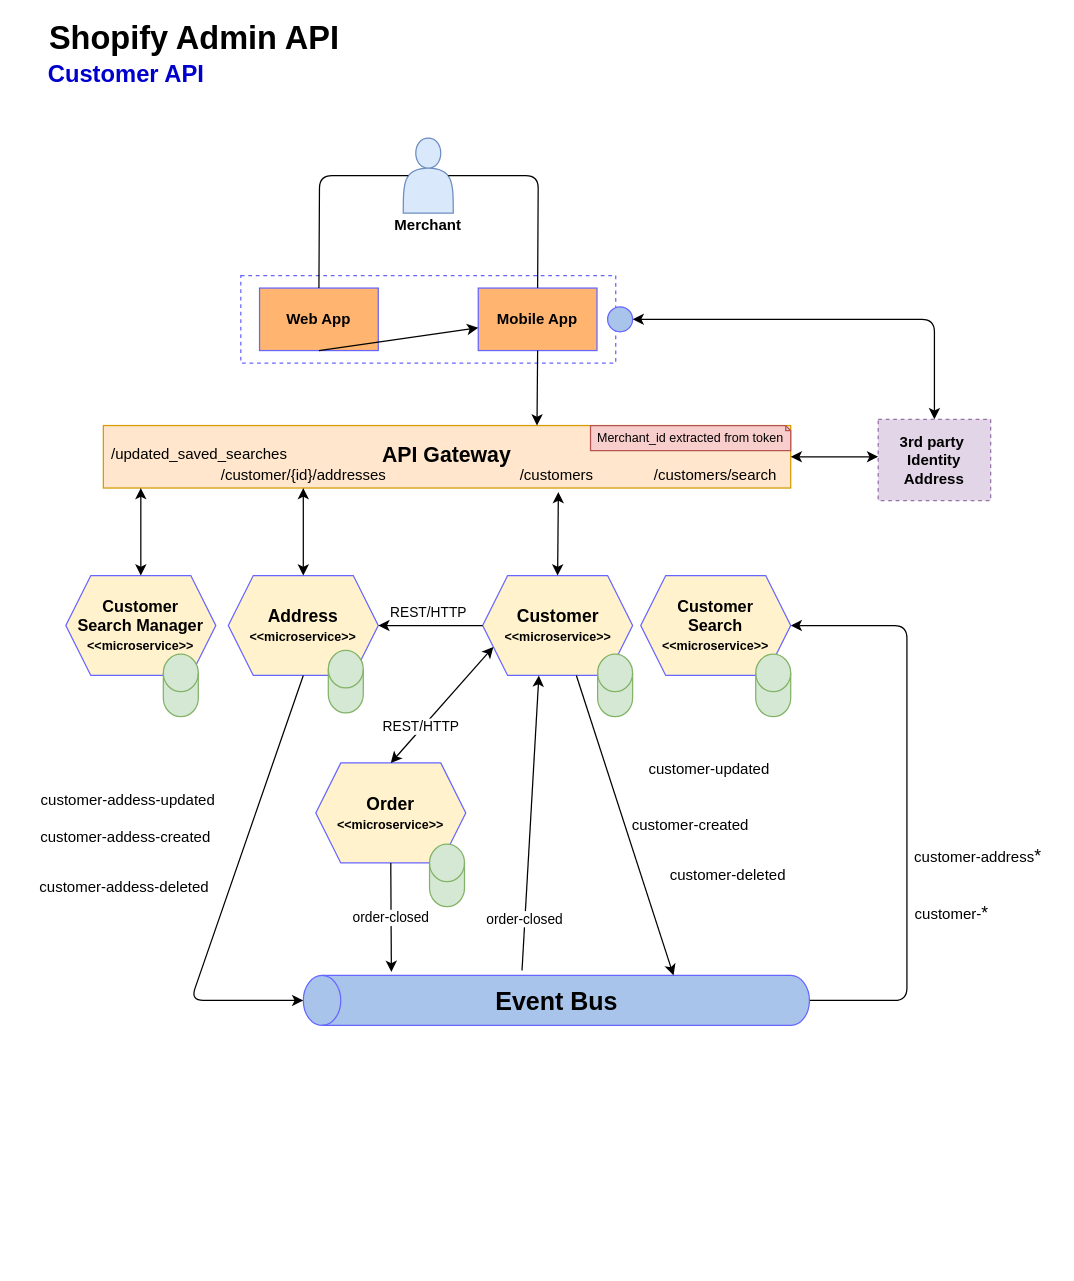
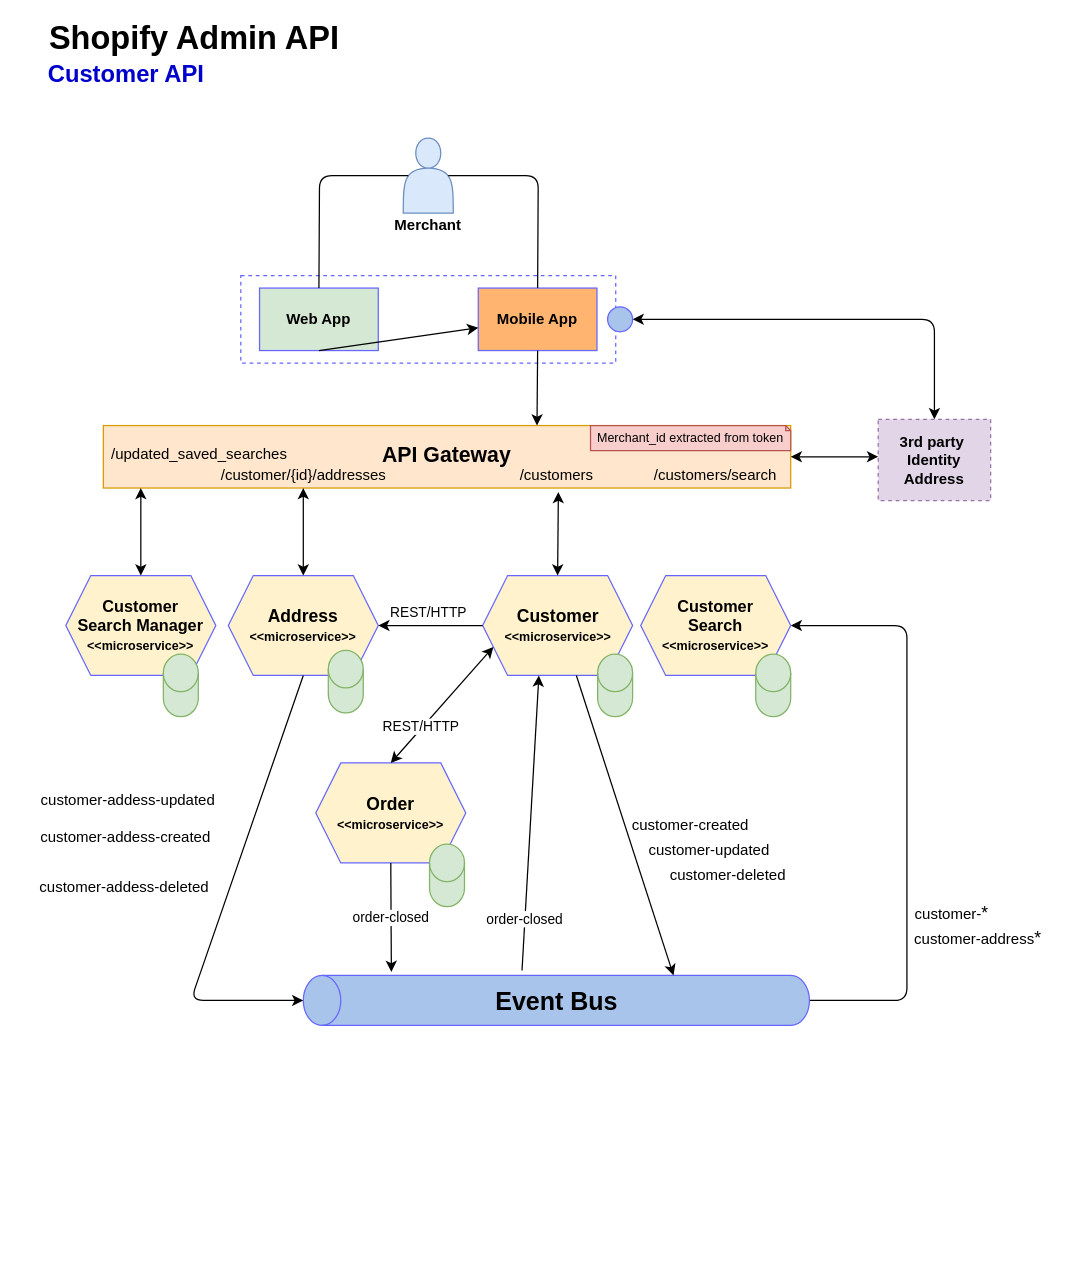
node "Web App": fillcolor #ffb570 -> #d5e8d4
node "customer-updated": moved (709, 769) -> (709, 851)
node "customer-address*": moved (978, 857) -> (978, 938)
